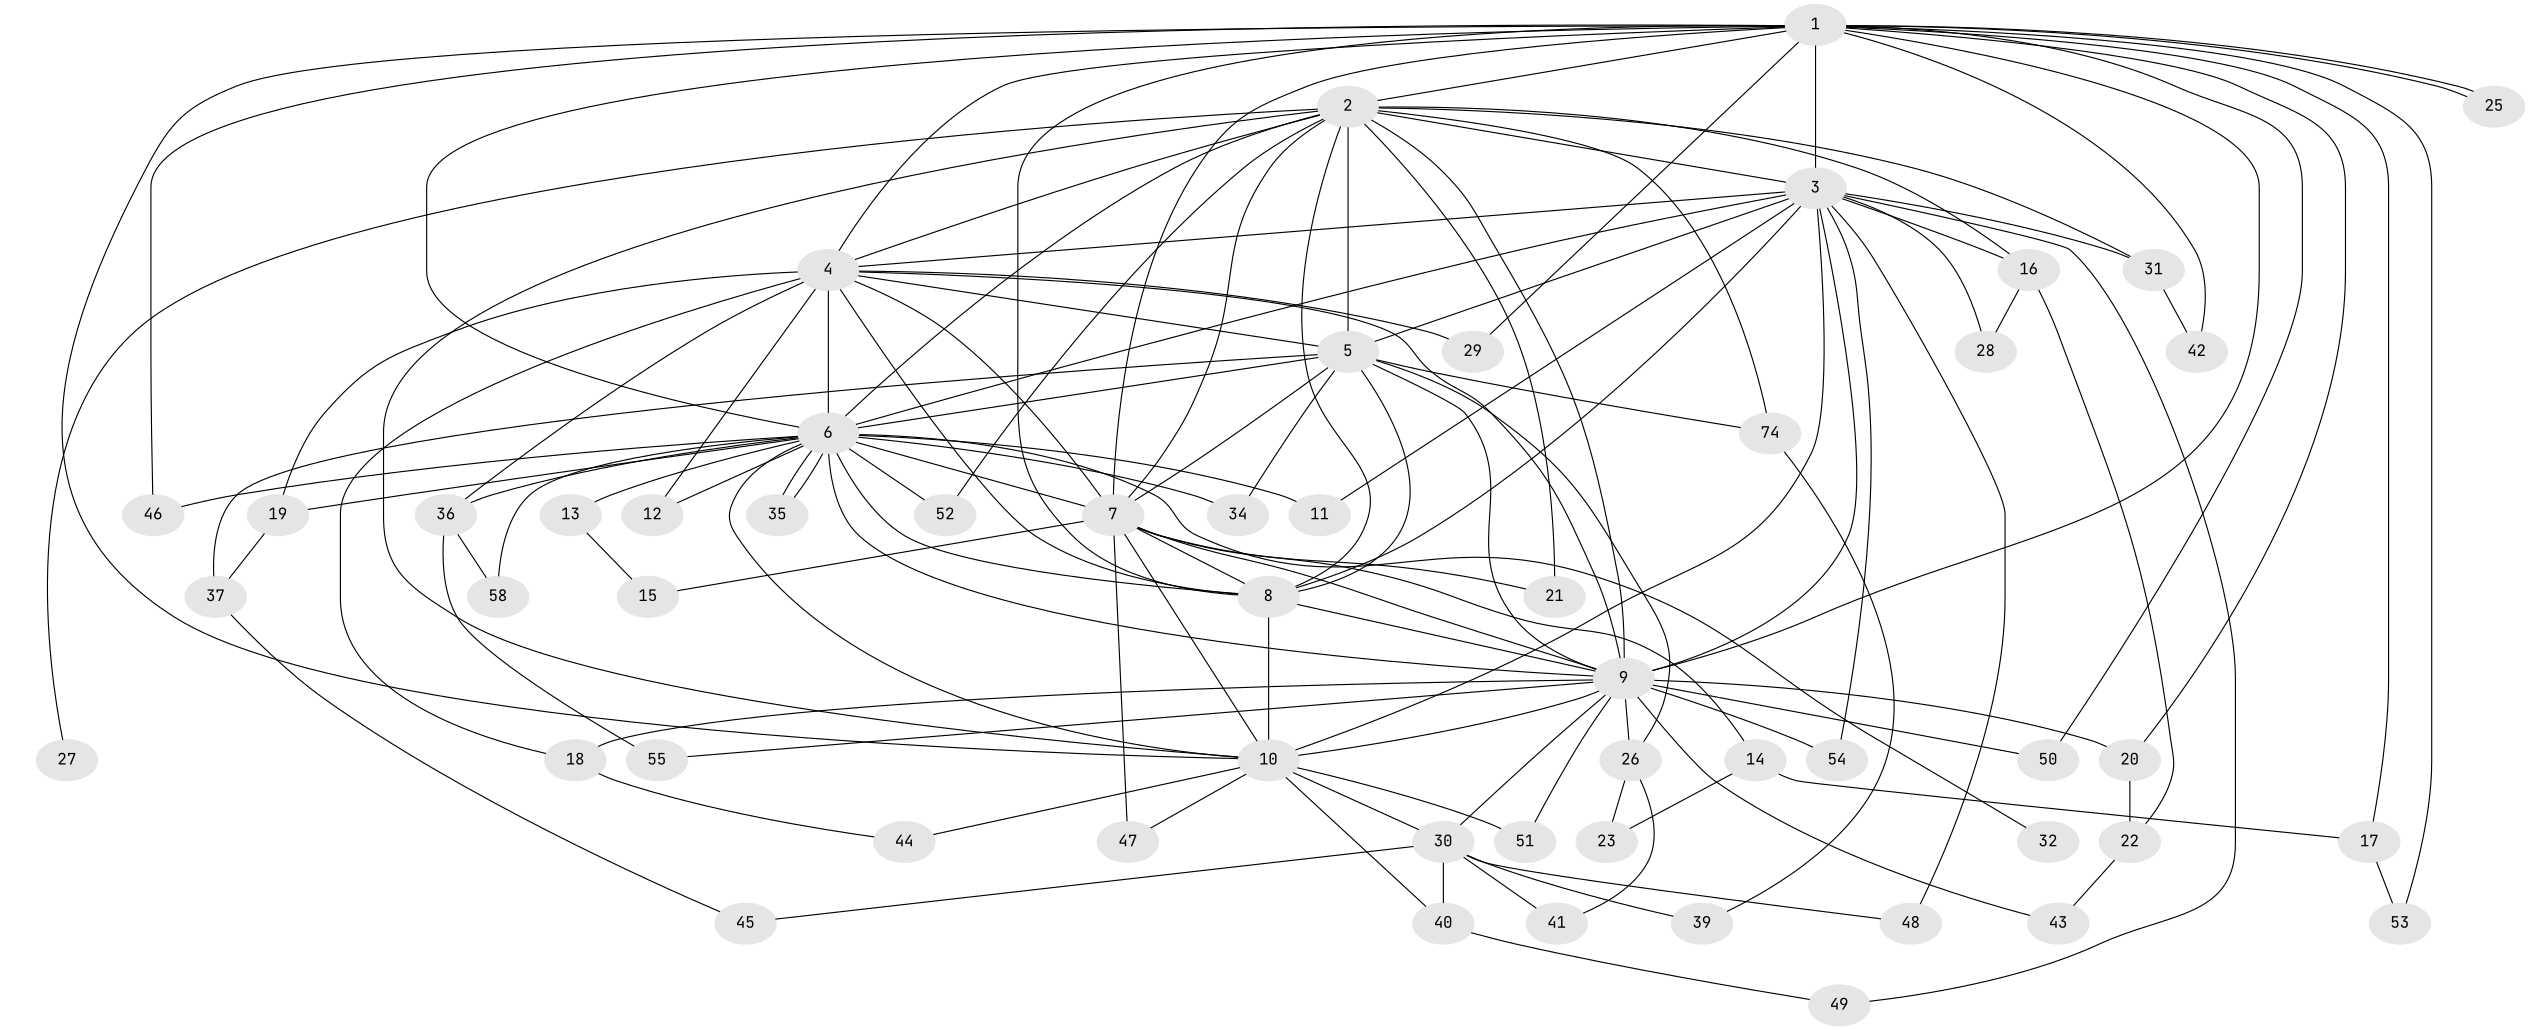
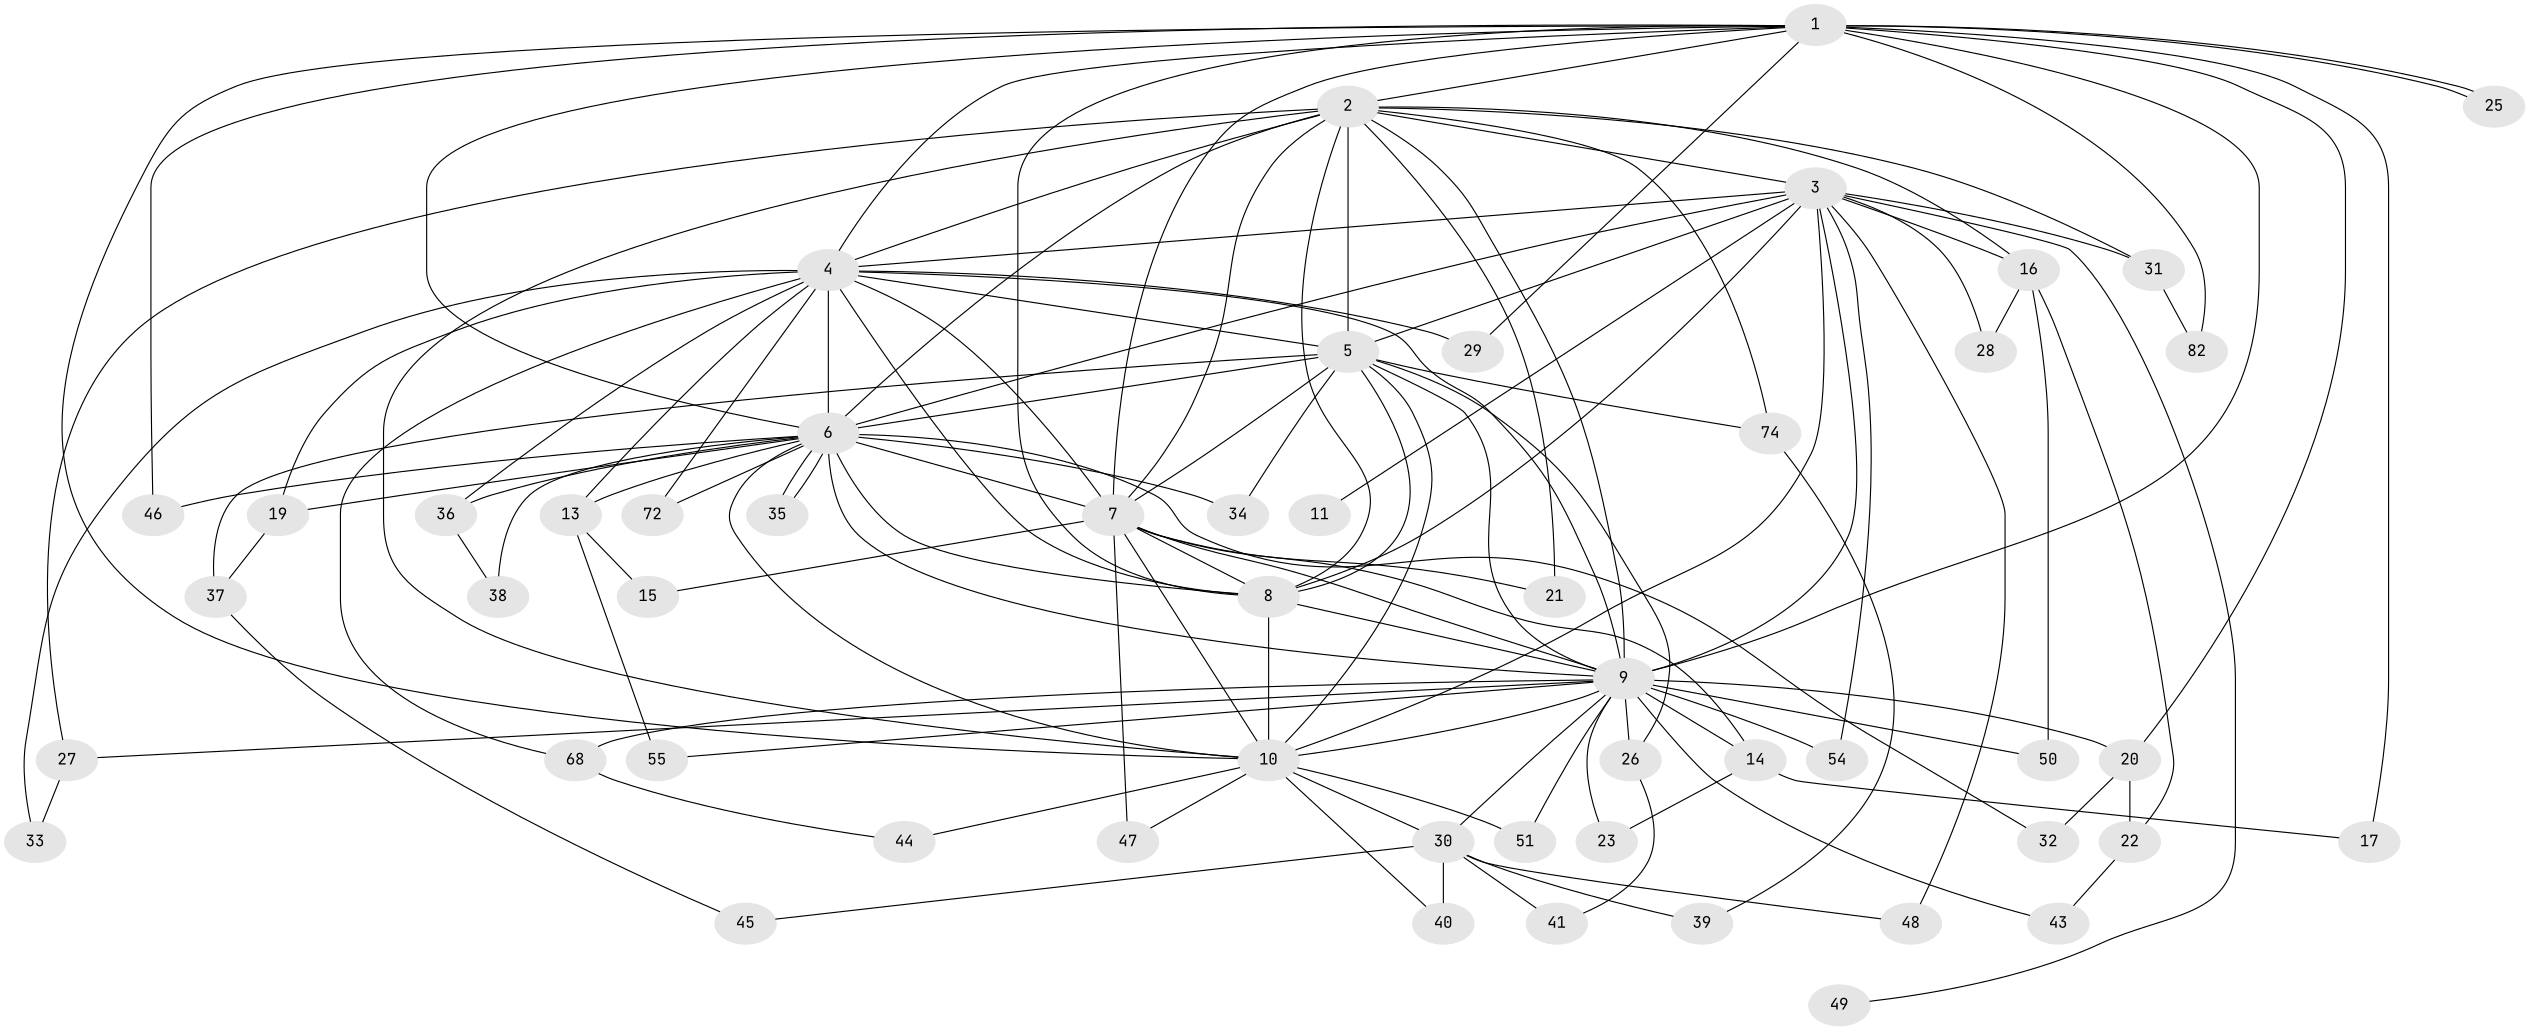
edge "1" -- "3": removed
edge "1" -- "50": now "16" -- "50"
node "42": label "42" -> "82"
edge "4" -- "13": added
edge "6" -- "11": removed
node "12": label "12" -> "72"
node "52": removed
edge "5" -- "10": added
node "58": label "58" -> "38"
edge "36" -- "55": now "13" -- "55"
edge "9" -- "14": added
edge "9" -- "27": added
node "18": label "18" -> "68"
edge "26" -- "23": now "9" -- "23"
edge "20" -- "32": added
node "33": added
node "53": removed
edge "40" -- "49": removed
